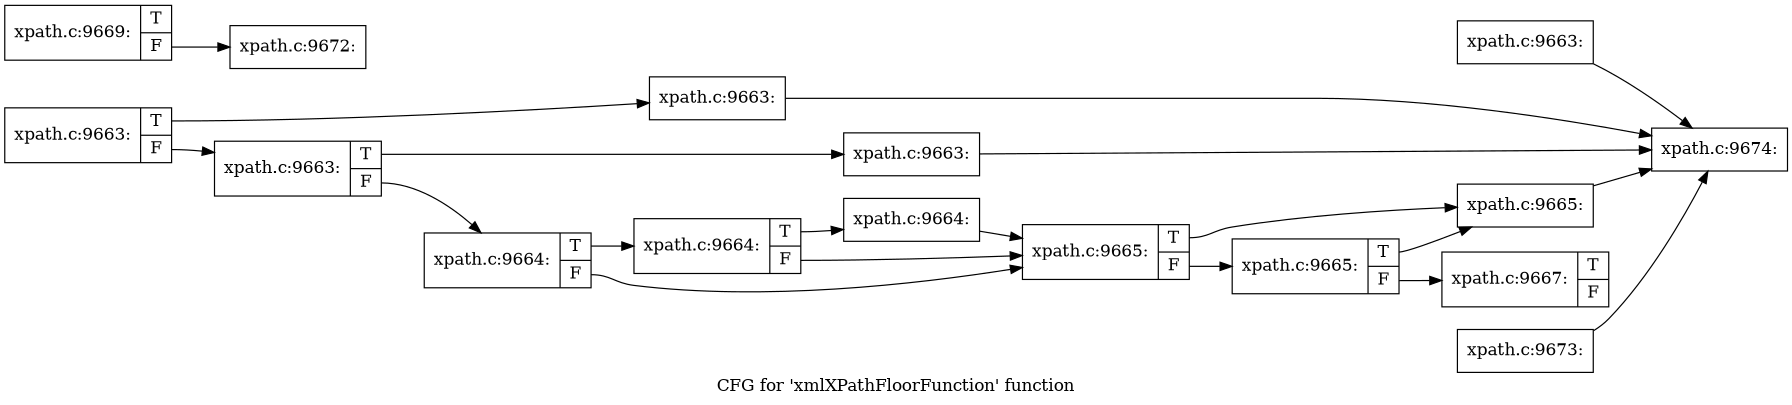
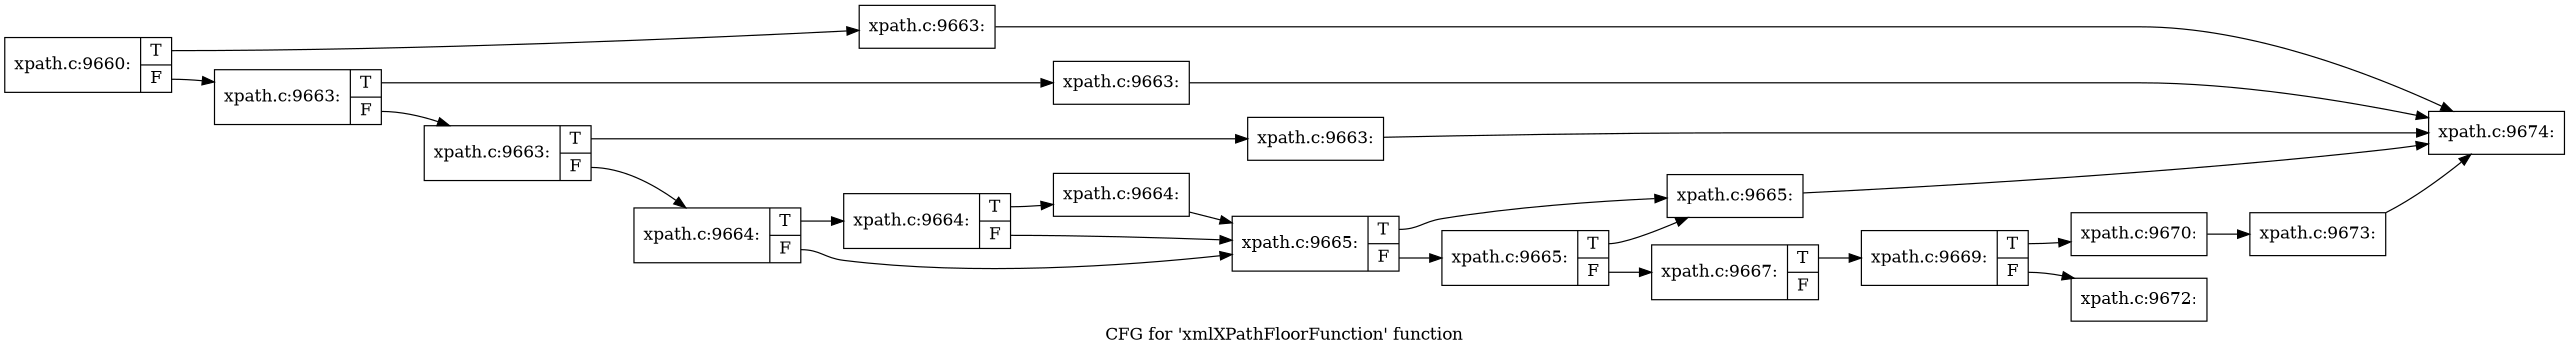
node "xpath.c:9660:": added
node "xpath.c:9670:": added
edge "xpath.c:9667:" -> "xpath.c:9669:": added
